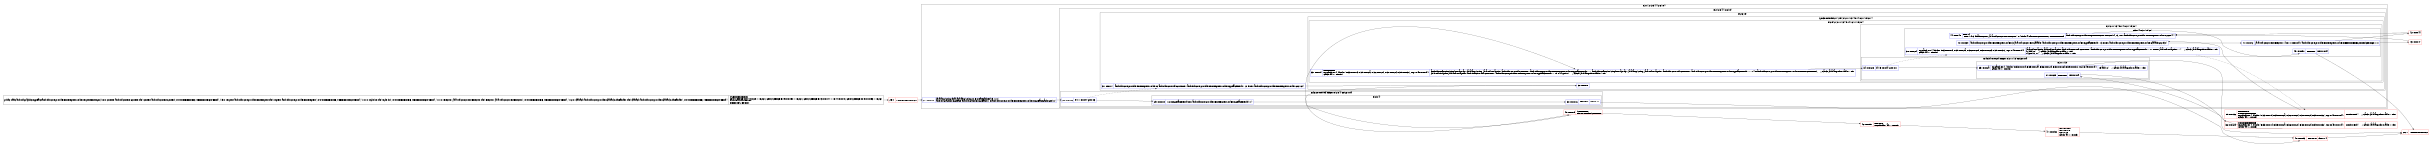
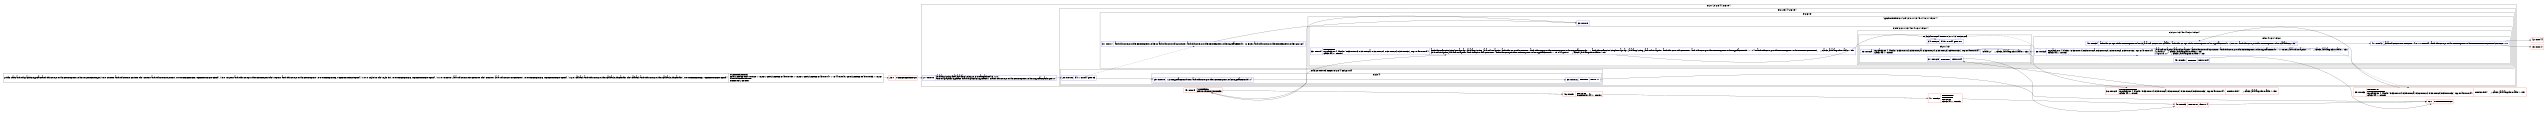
node "44: 0x0048": removed
edge "34: 0x0028" -> "35: 0x002a": now "38: 0x002f" -> "35: 0x002a"
